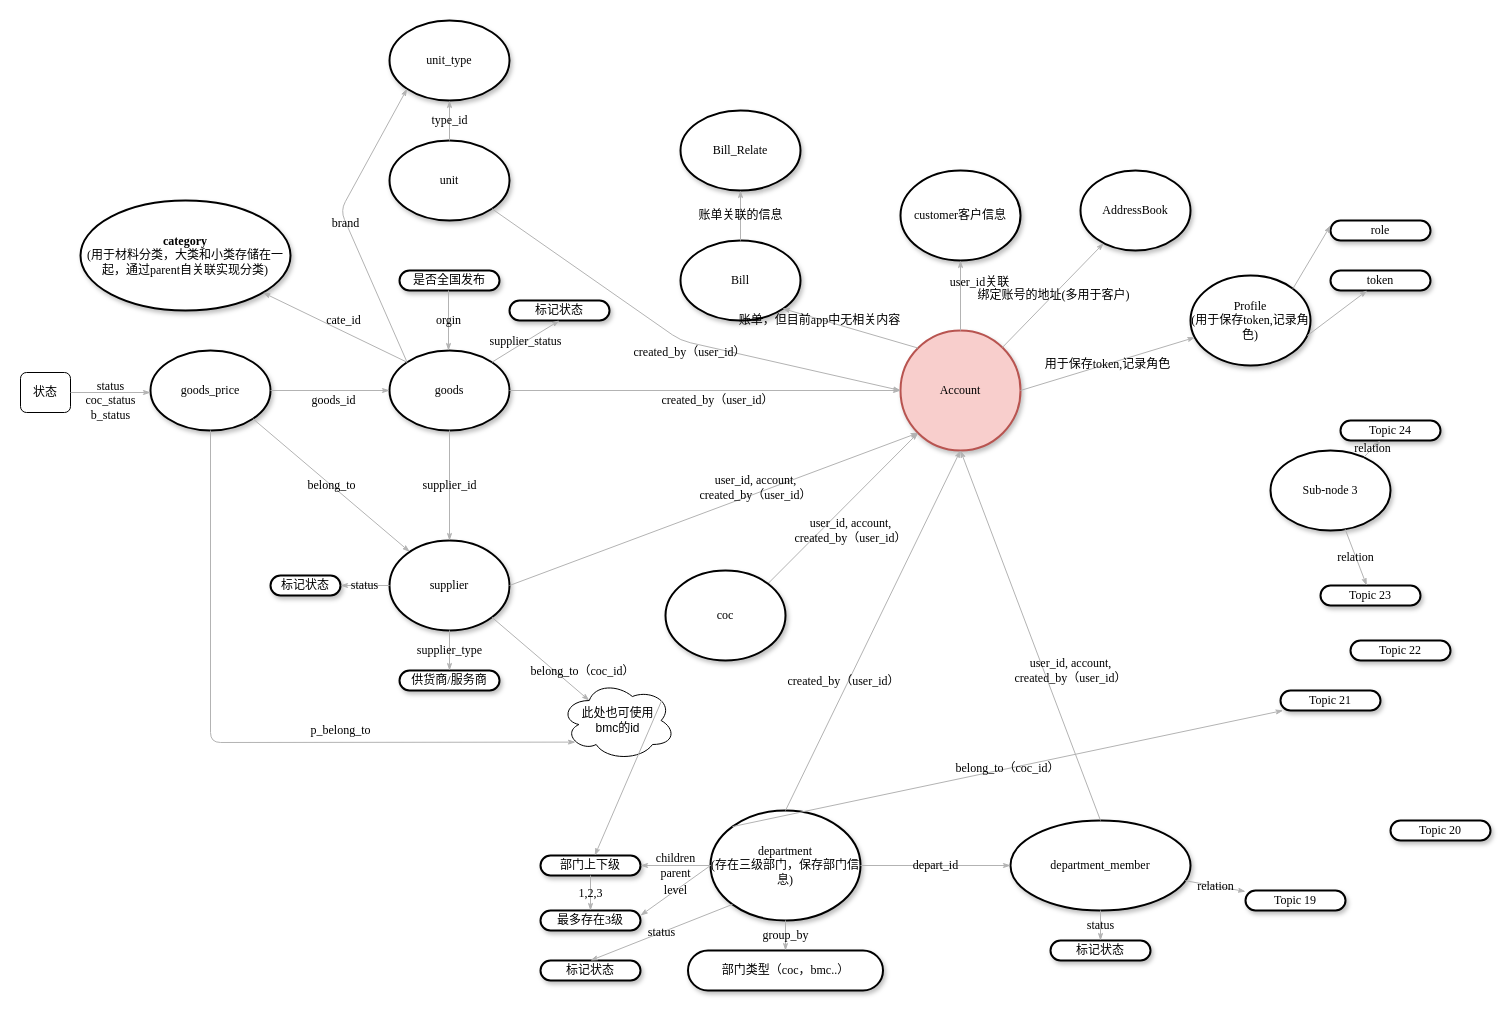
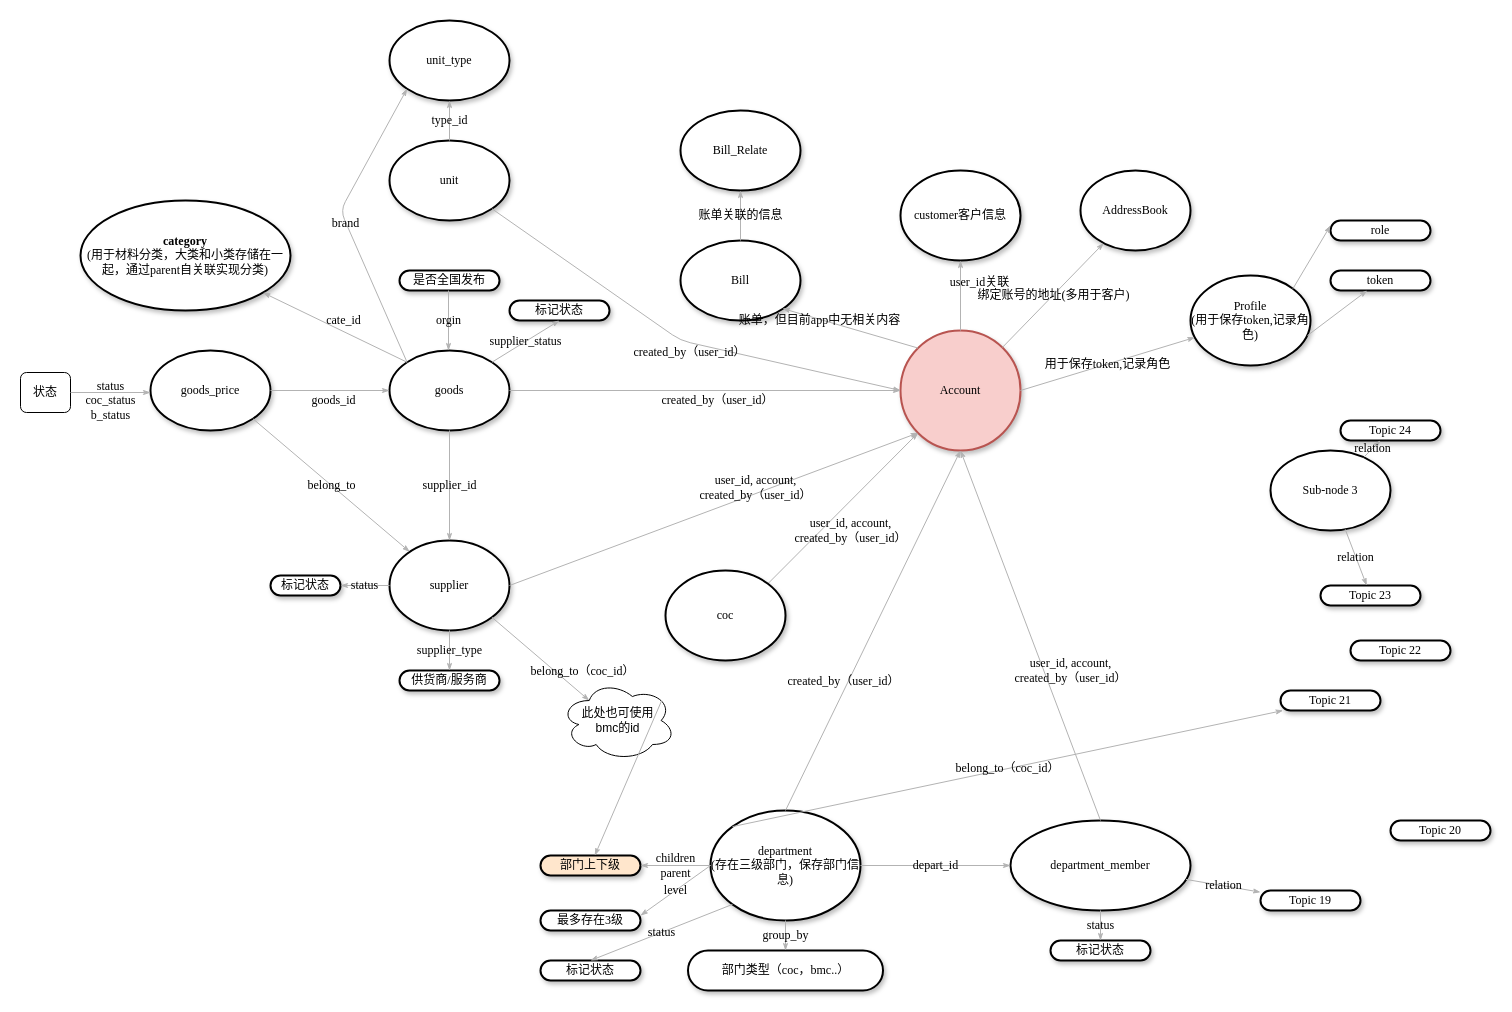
edge "goods_price" -> "此处也可使用 bmc的id": removed, label "p_belong_to"
node "部门上下级": fillcolor #ffffff -> #ffe6cc
edge "部门上下级" -> "最多存在3级": removed, label "1,2,3"
node "Topic 19": moved (1296, 901) -> (1311, 901)
